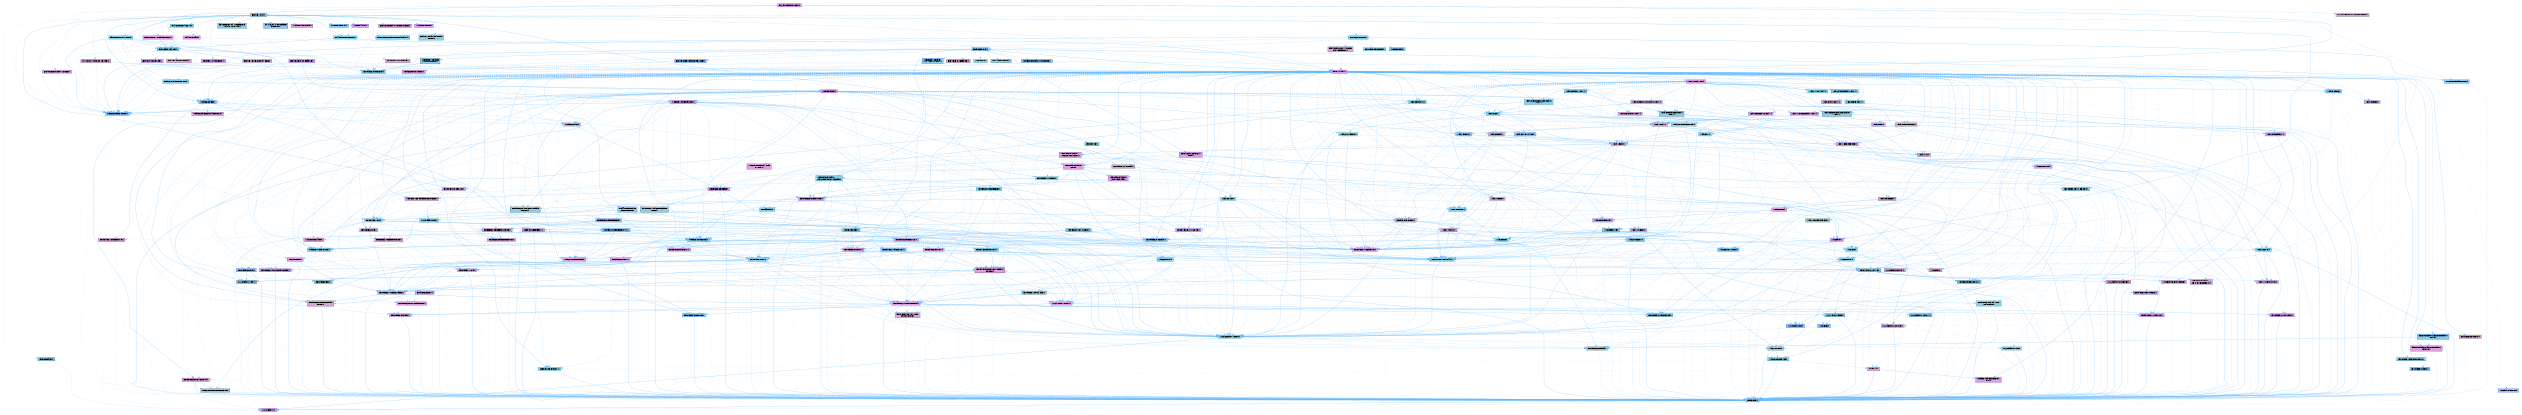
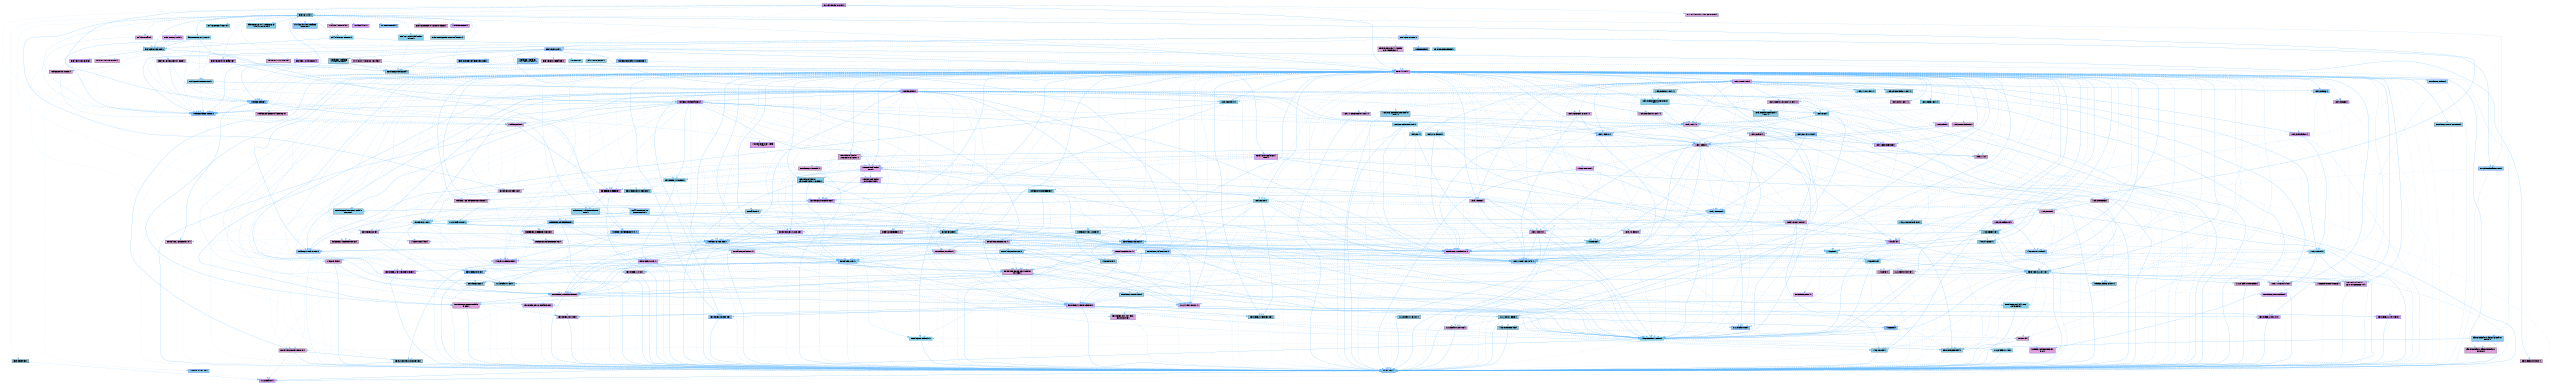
node "Subsystems/WorldSubsystem.h": label "Subsystems/WorldSubsystem.h" -> "Subsystems/World.h"
node "Engine/LatentActionManager.h": removed
node "GameTime.h": removed
node "Serialization/AndOrNot.h": label "Serialization/AndOrNot.h" -> "Templates/AndOrNot.h"
edge "Misc/VarArgs.h" -> "Misc/OutputDevice.h": reversed
